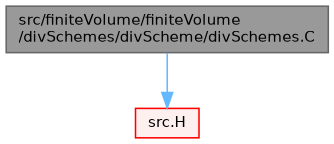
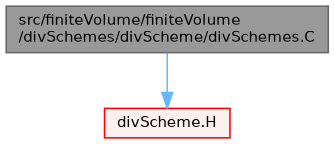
node "src.H": label "src.H" -> "divScheme.H"
